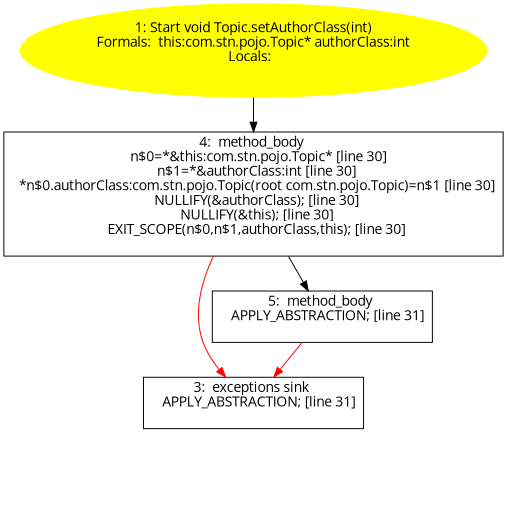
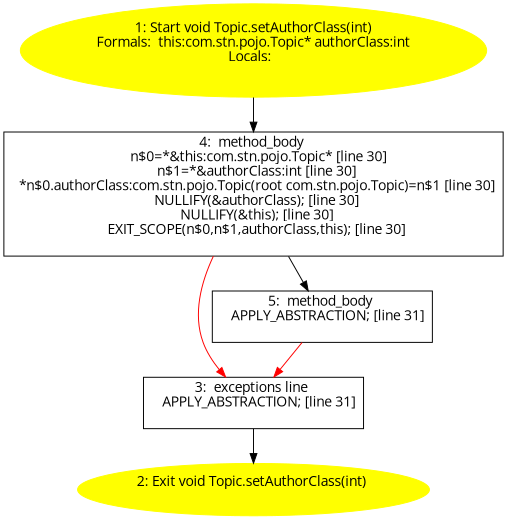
node "3:  exceptions sink APPLY_ABSTRACTION; [line 31]": label "3:  exceptions sink APPLY_ABSTRACTION; [line 31]" -> "3:  exceptions line APPLY_ABSTRACTION; [line 31]"
node "2: Exit void Topic.setAuthorClass(int)": added
